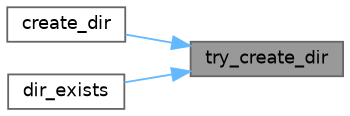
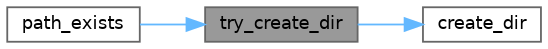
edge "create_dir" -> "try_create_dir": reversed
node "dir_exists": label "dir_exists" -> "path_exists"
